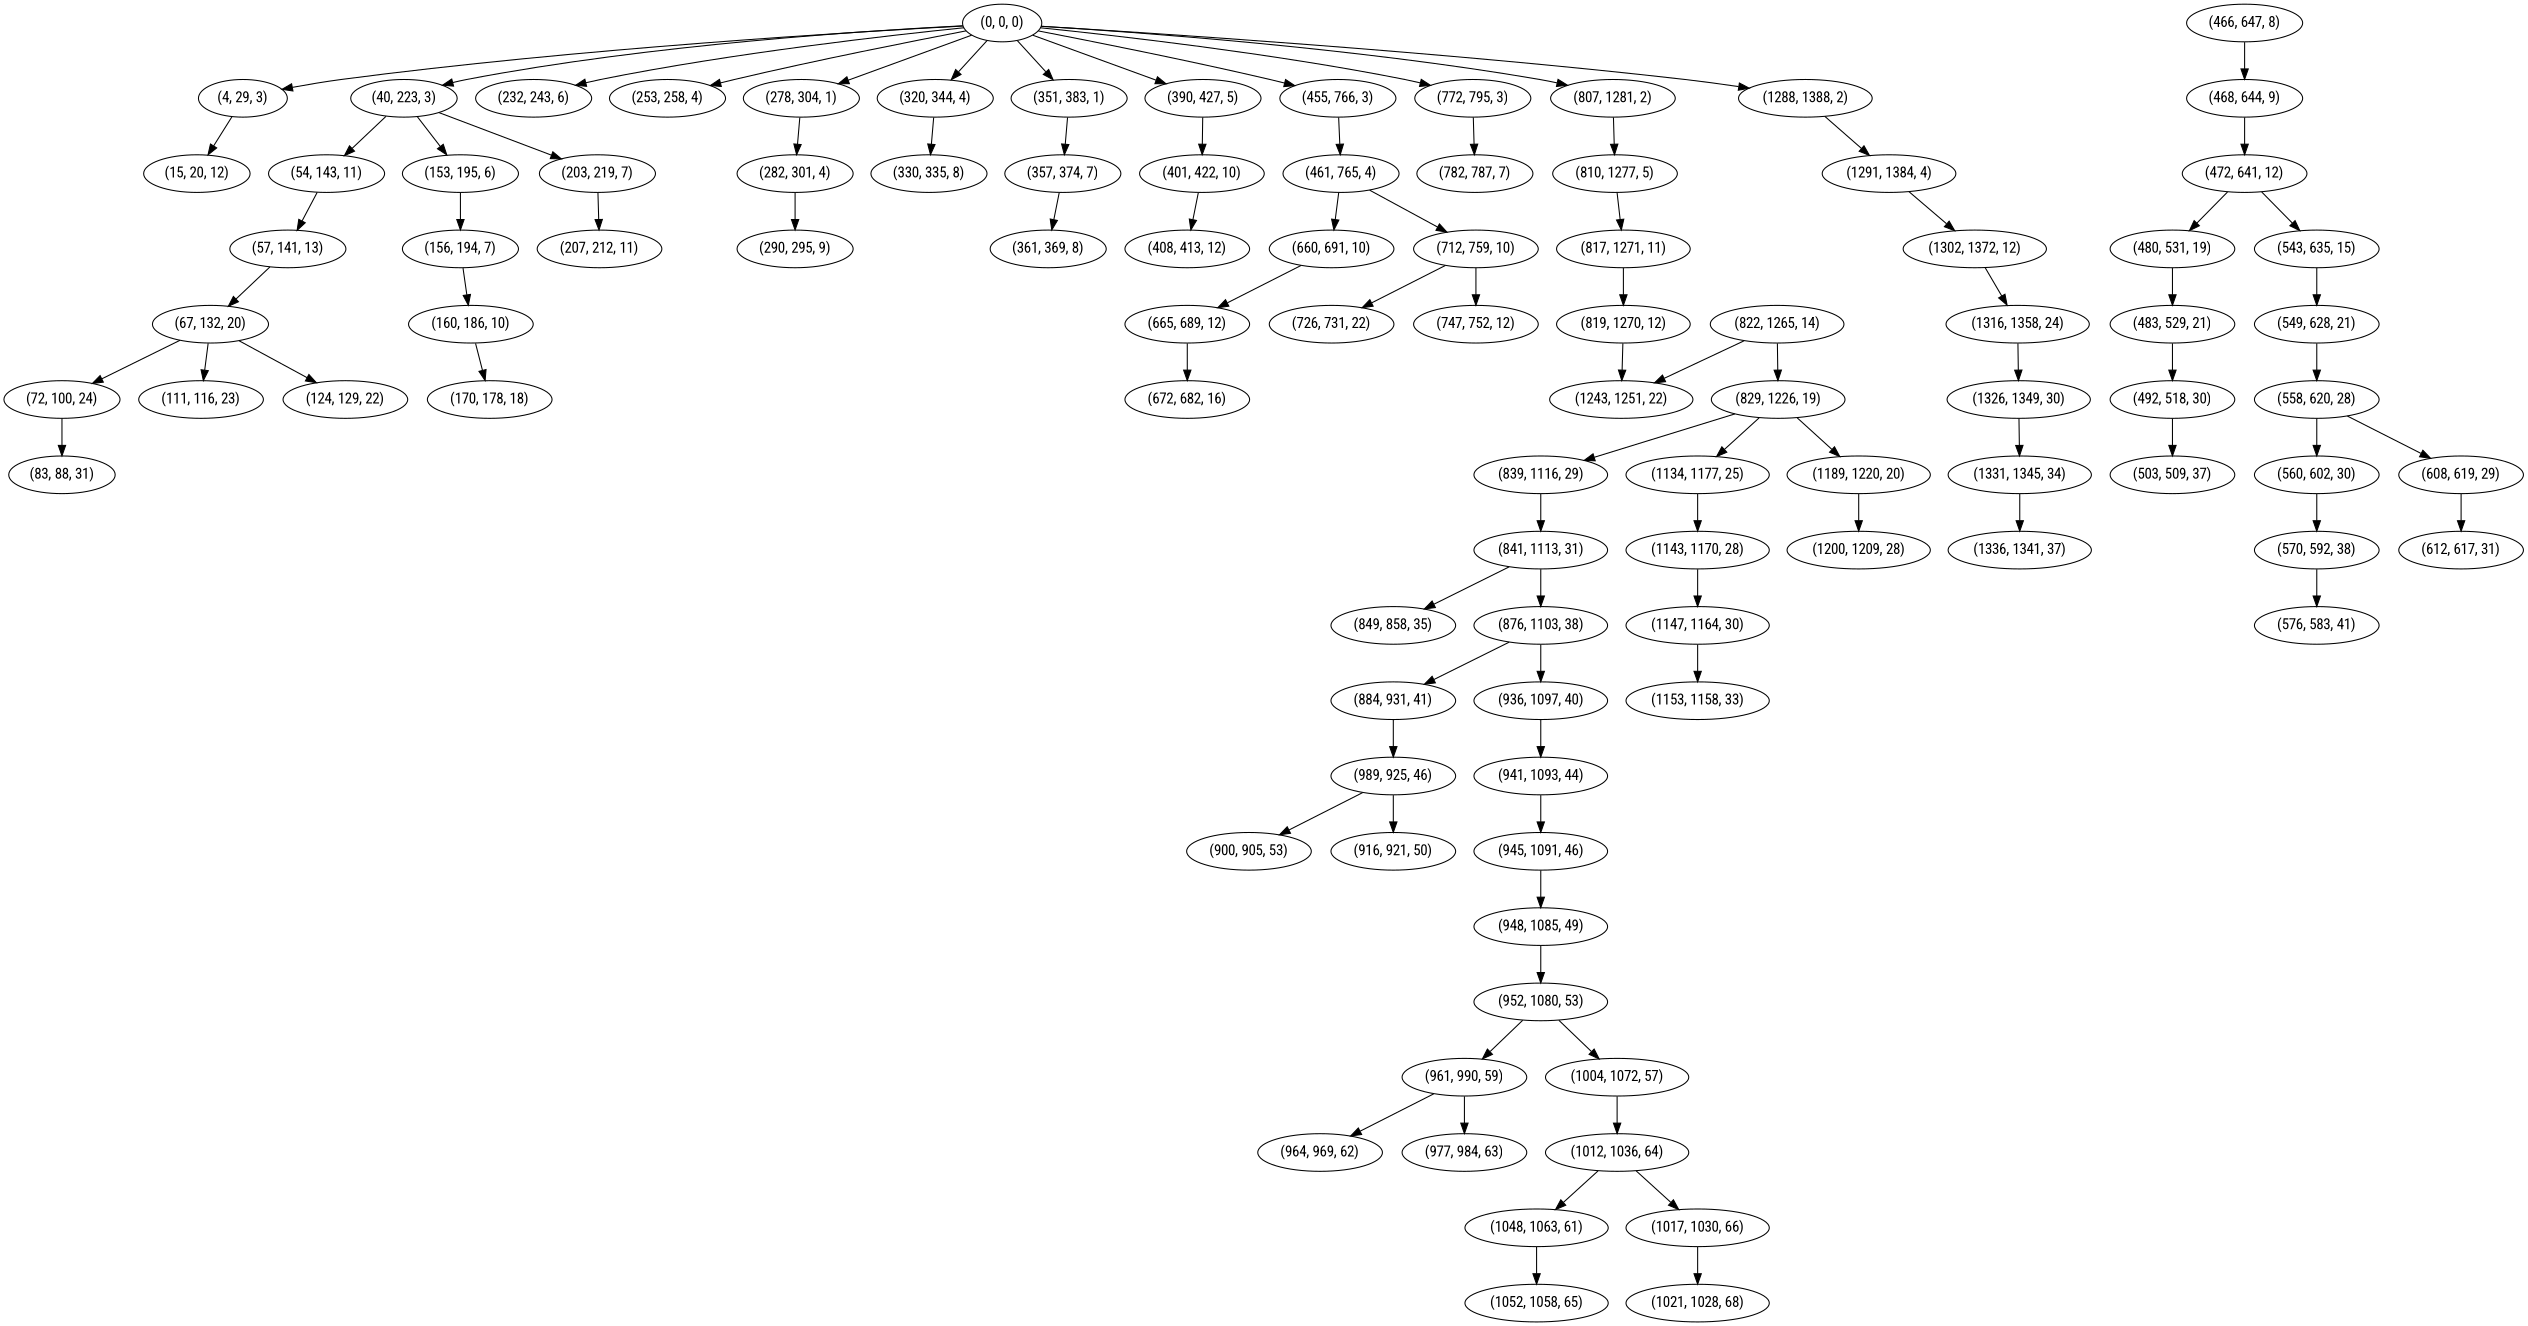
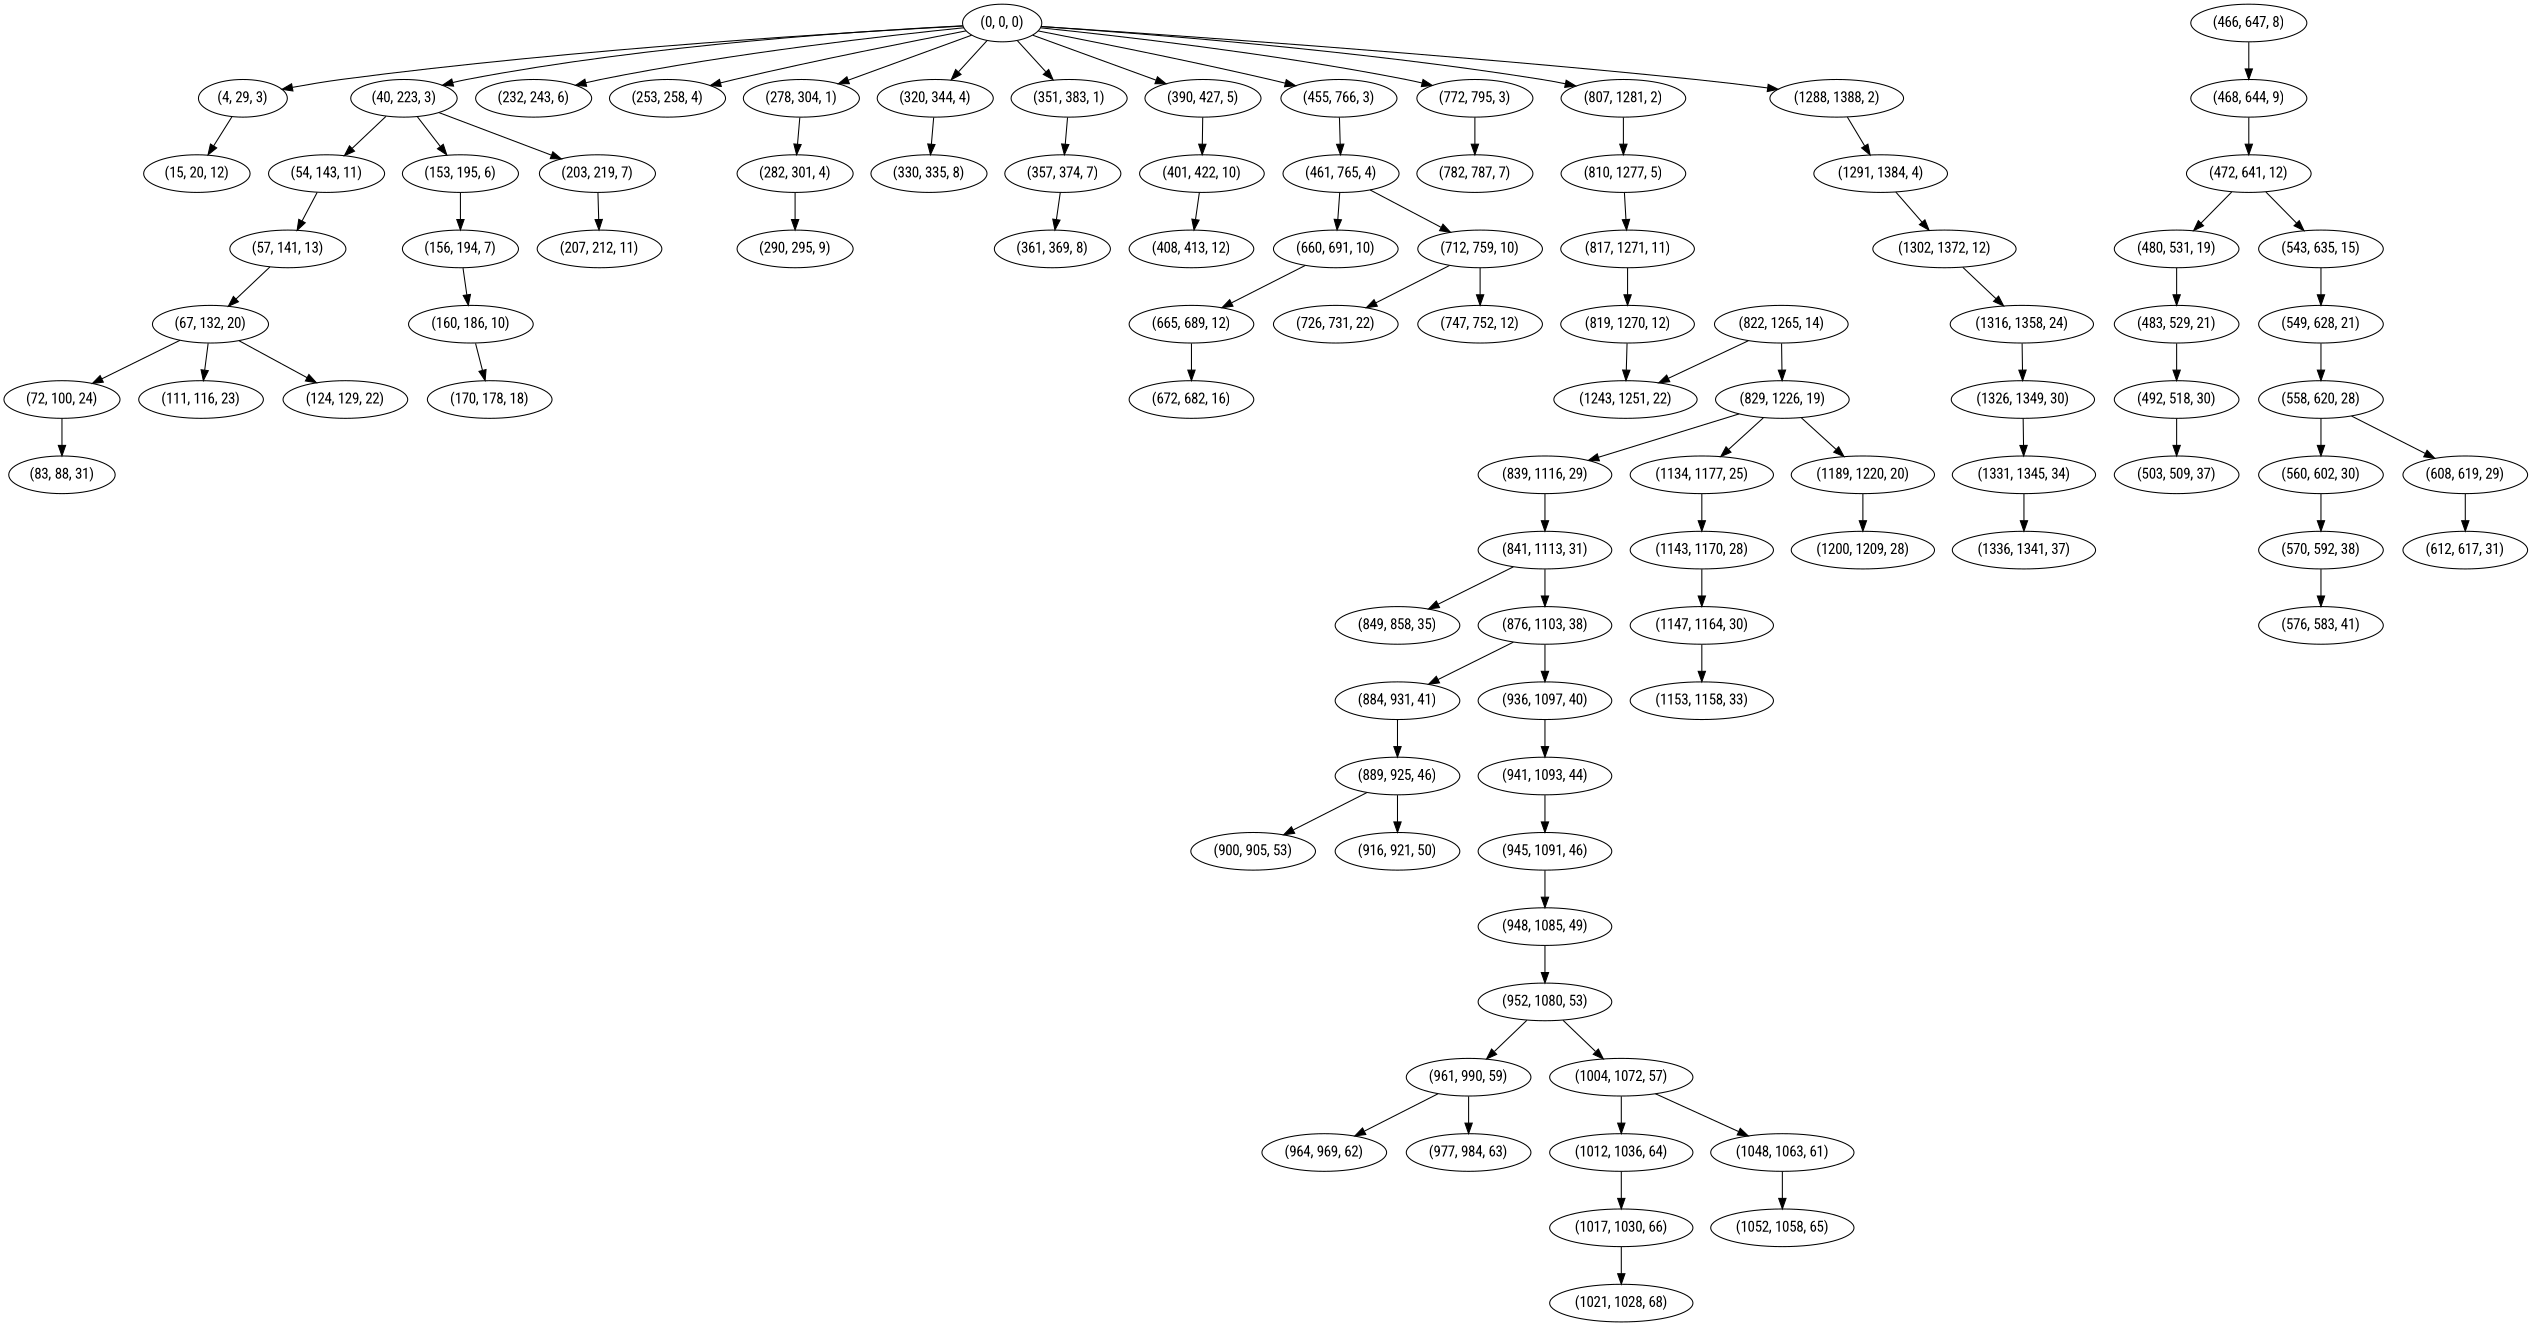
node "(989, 925, 46)": label "(989, 925, 46)" -> "(889, 925, 46)"
edge "(1012, 1036, 64)" -> "(1048, 1063, 61)": now "(1004, 1072, 57)" -> "(1048, 1063, 61)"
